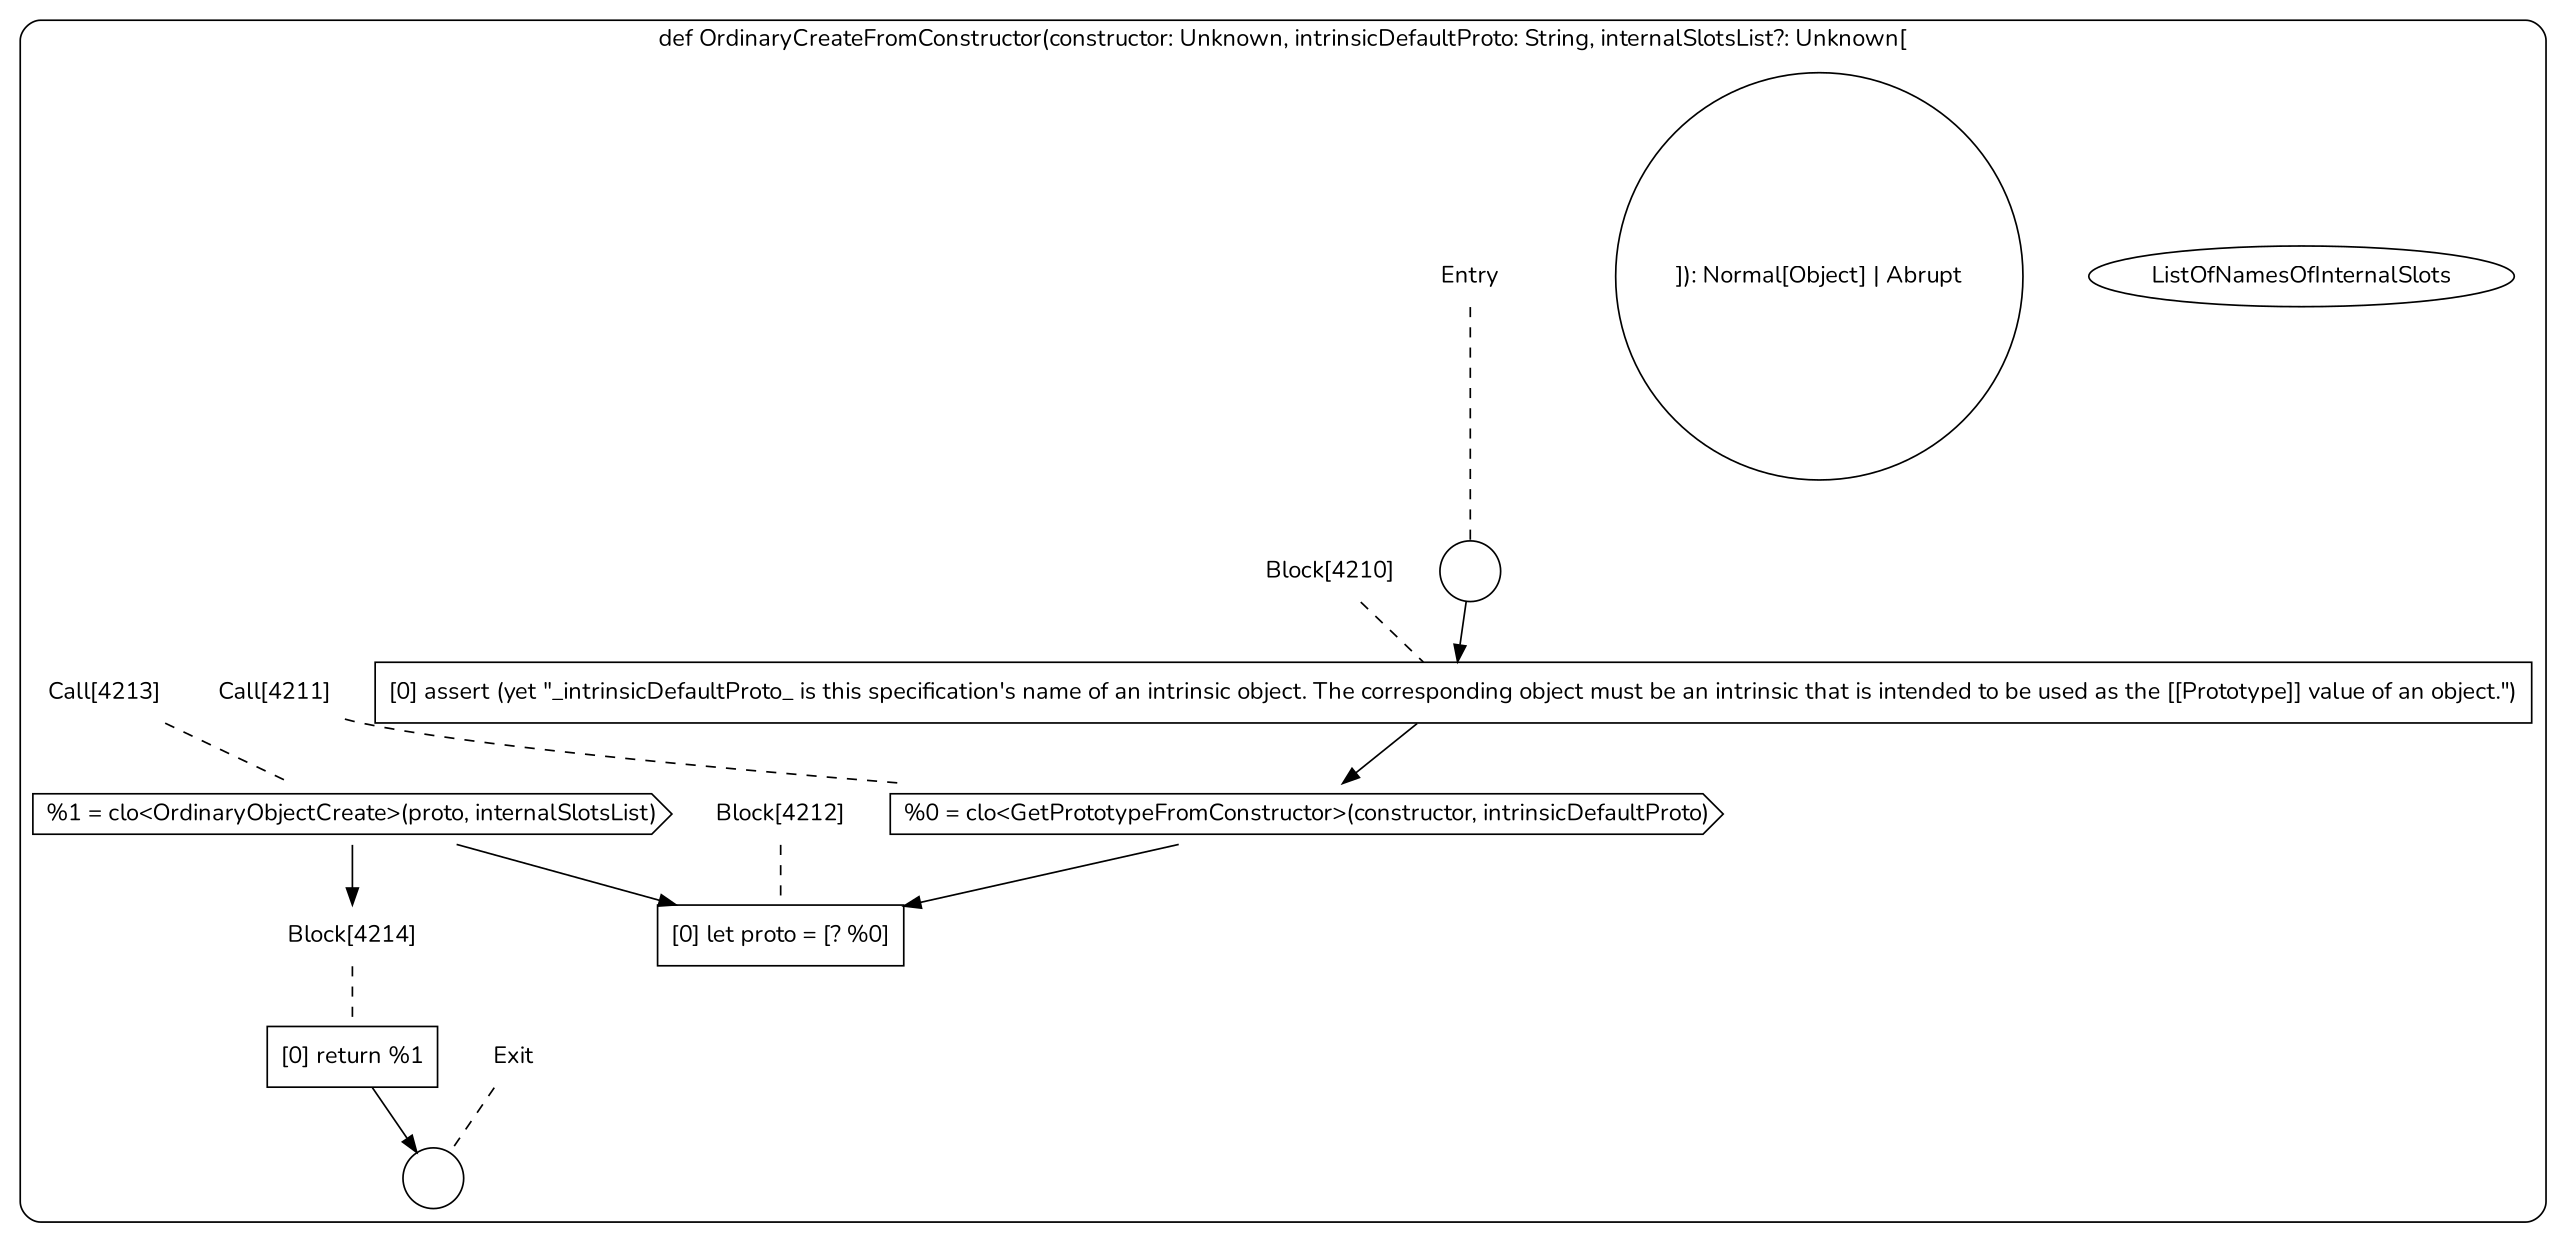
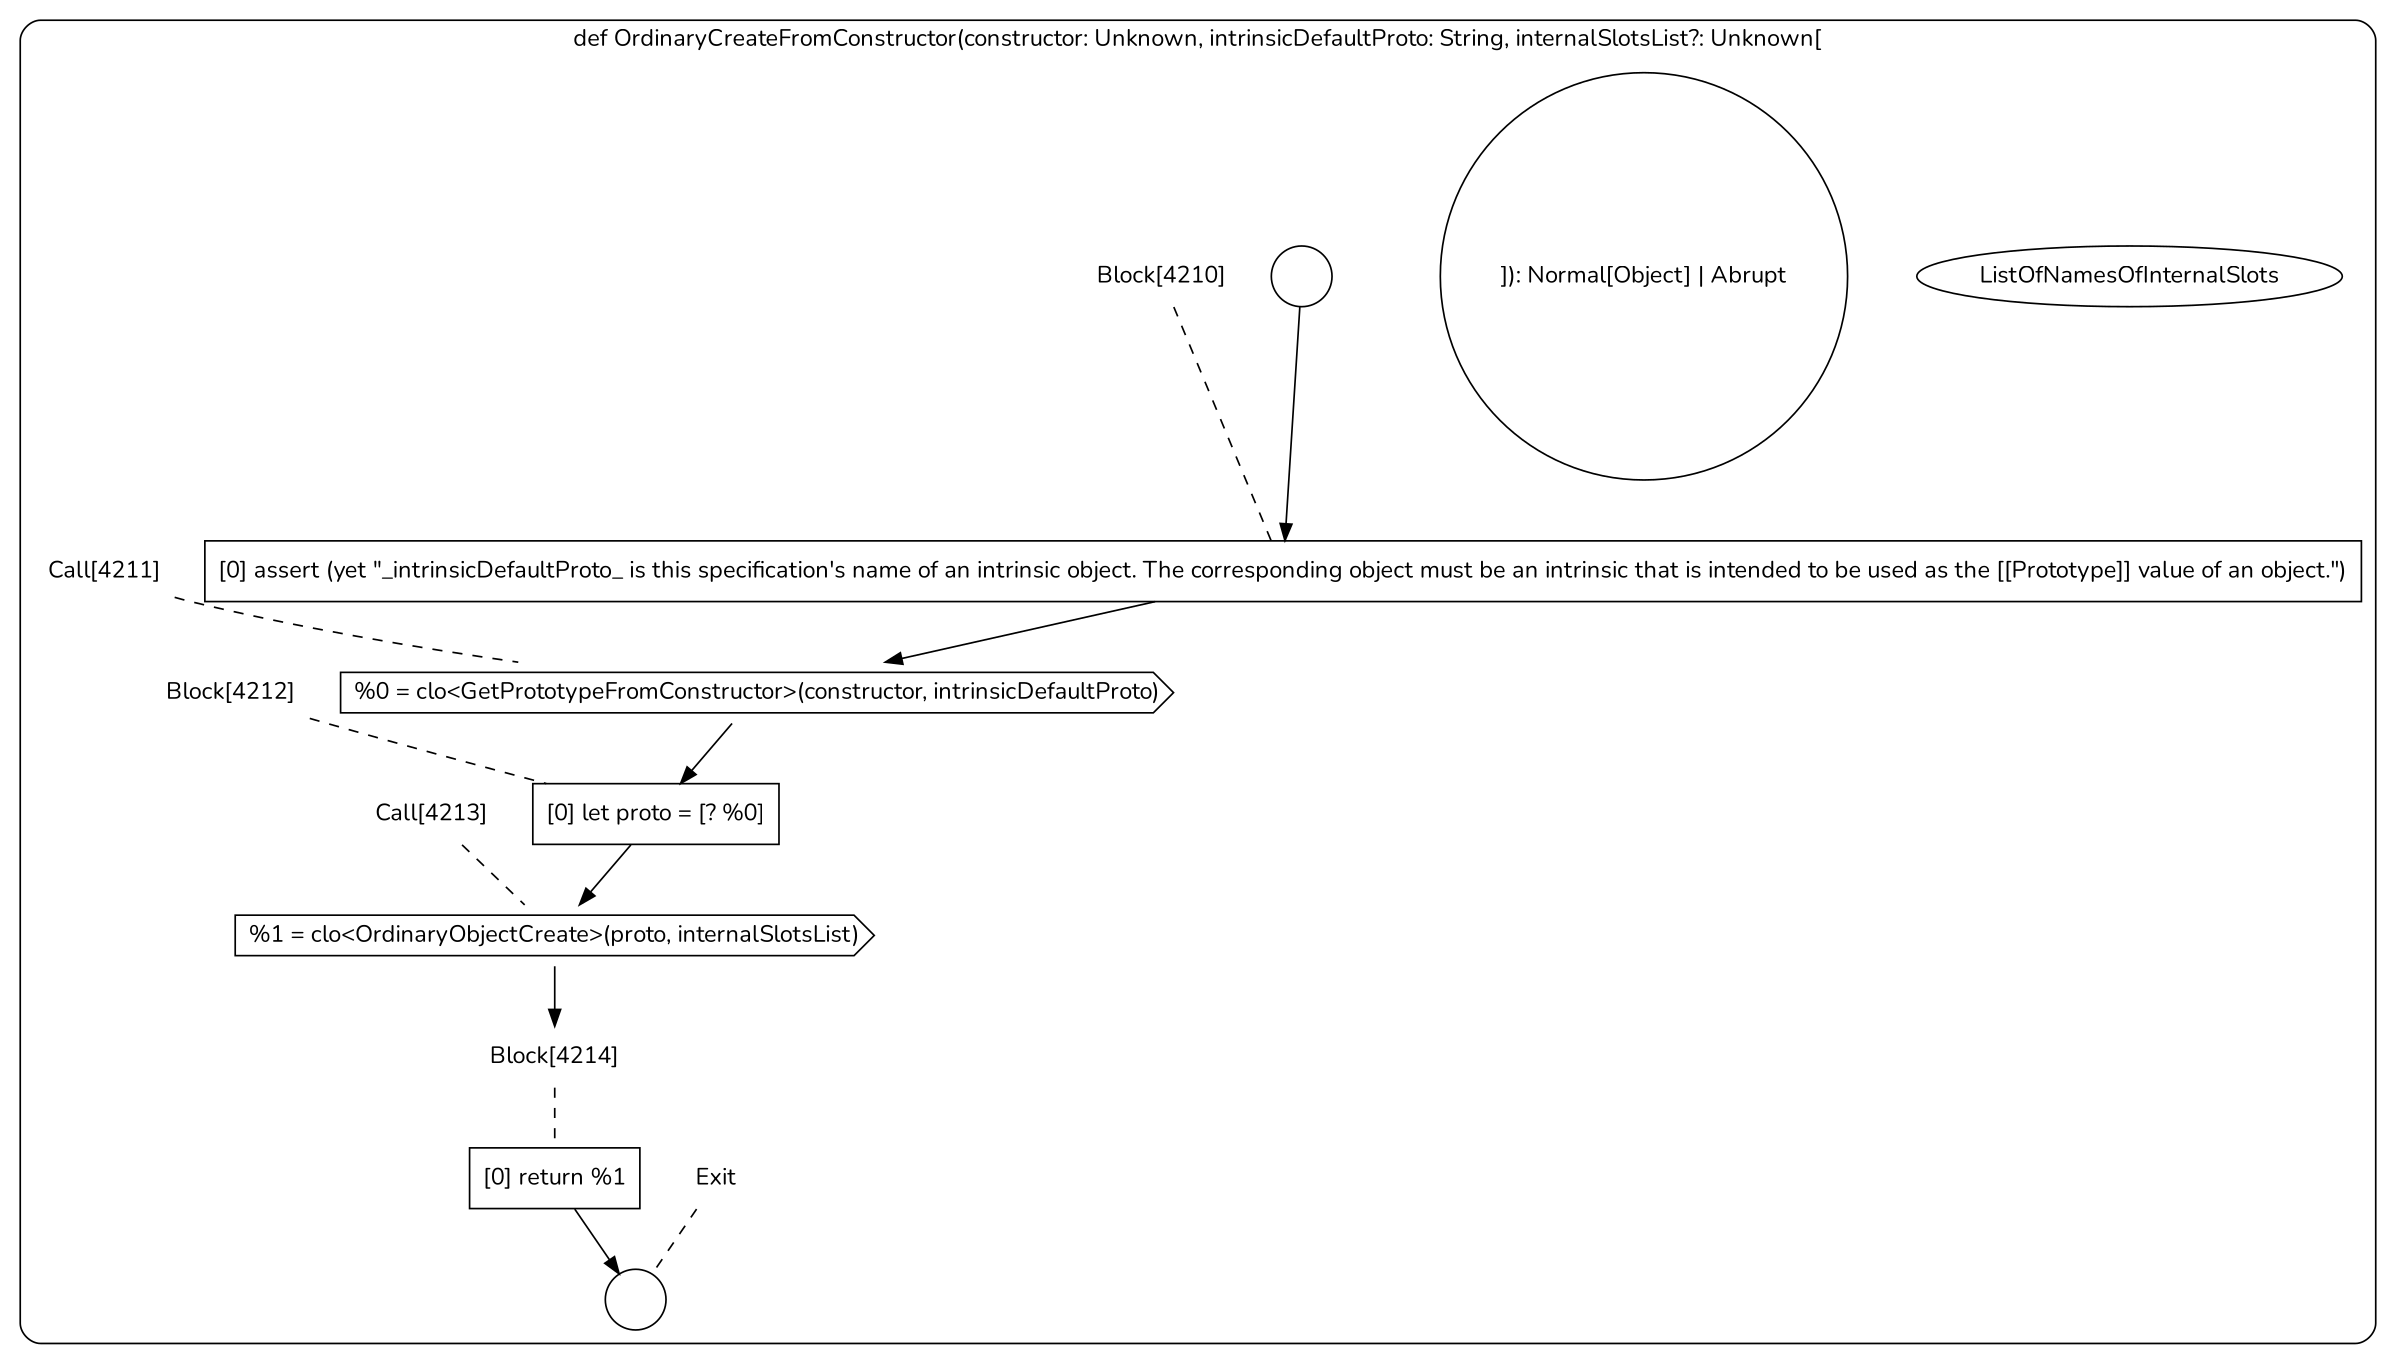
node "Entry": removed
edge "%1 = clo<OrdinaryObjectCreate>(proto, internalSlotsList)" -> "[0] let proto = [? %0]": reversed
